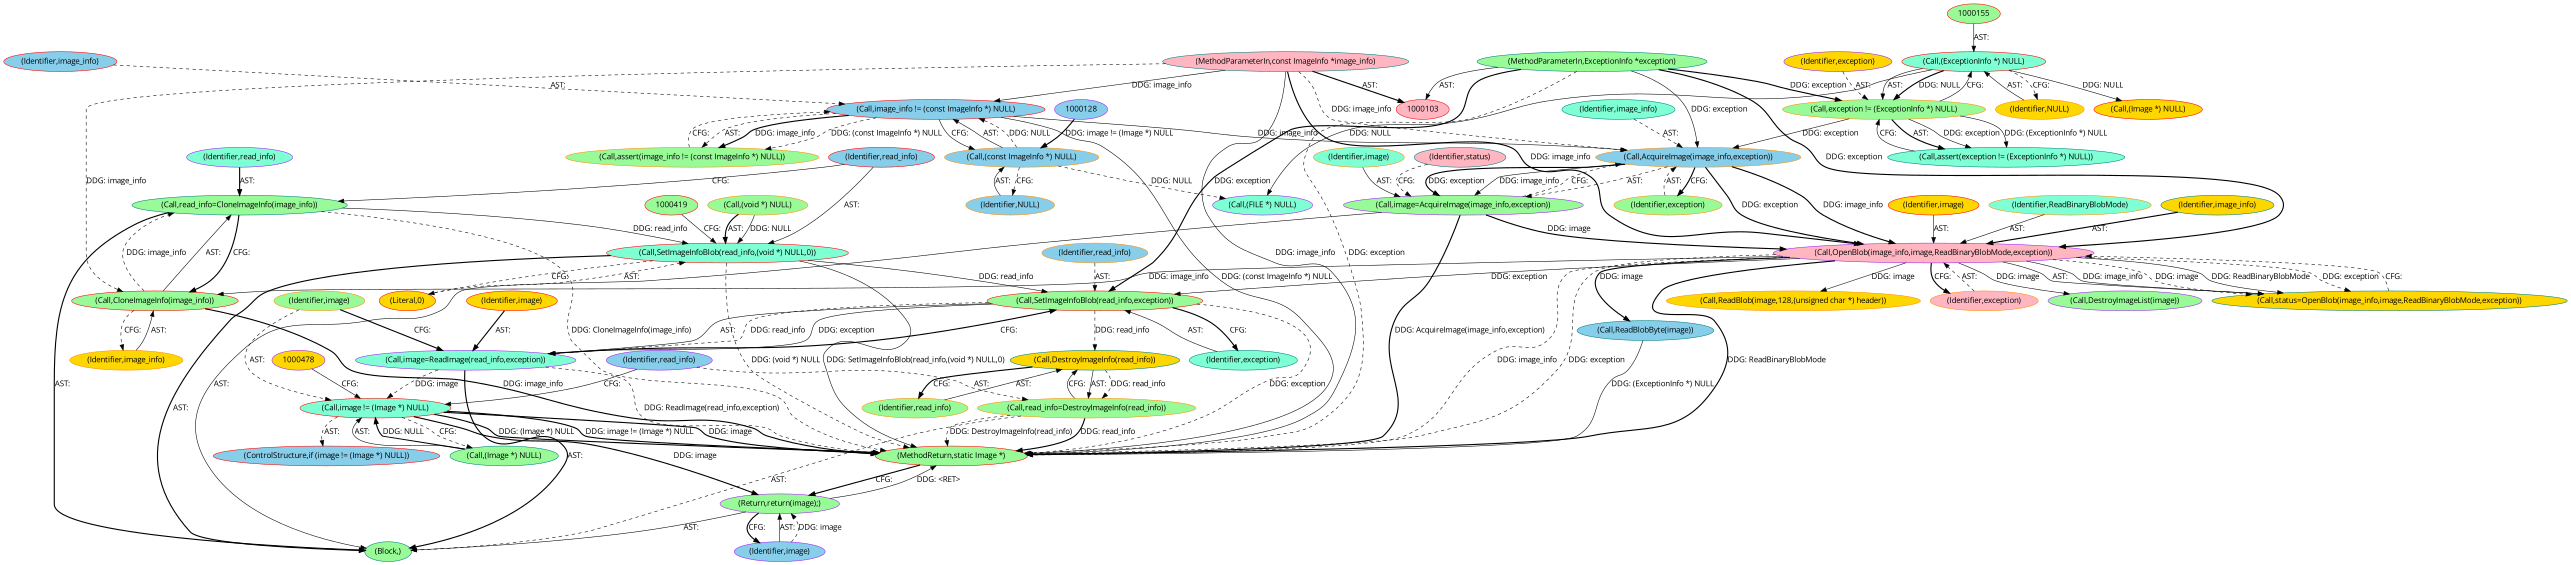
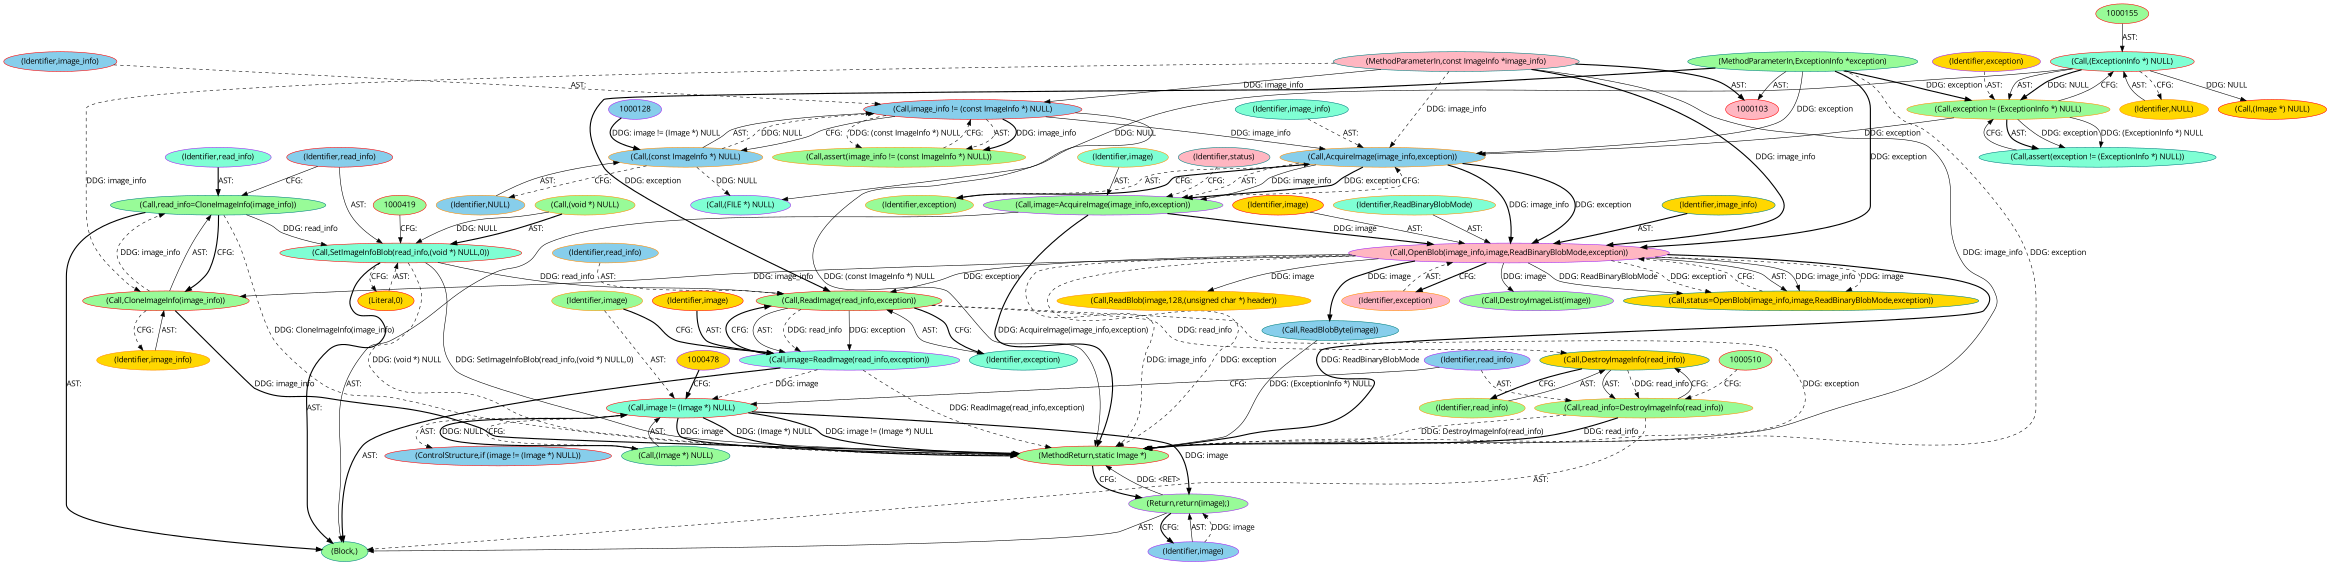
node "(Call,SetImageInfoBlob(read_info,exception))": label "(Call,SetImageInfoBlob(read_info,exception))" -> "(Call,ReadImage(read_info,exception))"
node "1000510": added
edge "1000478" -> "(Call,image != (Image *) NULL)": style solid -> bold
